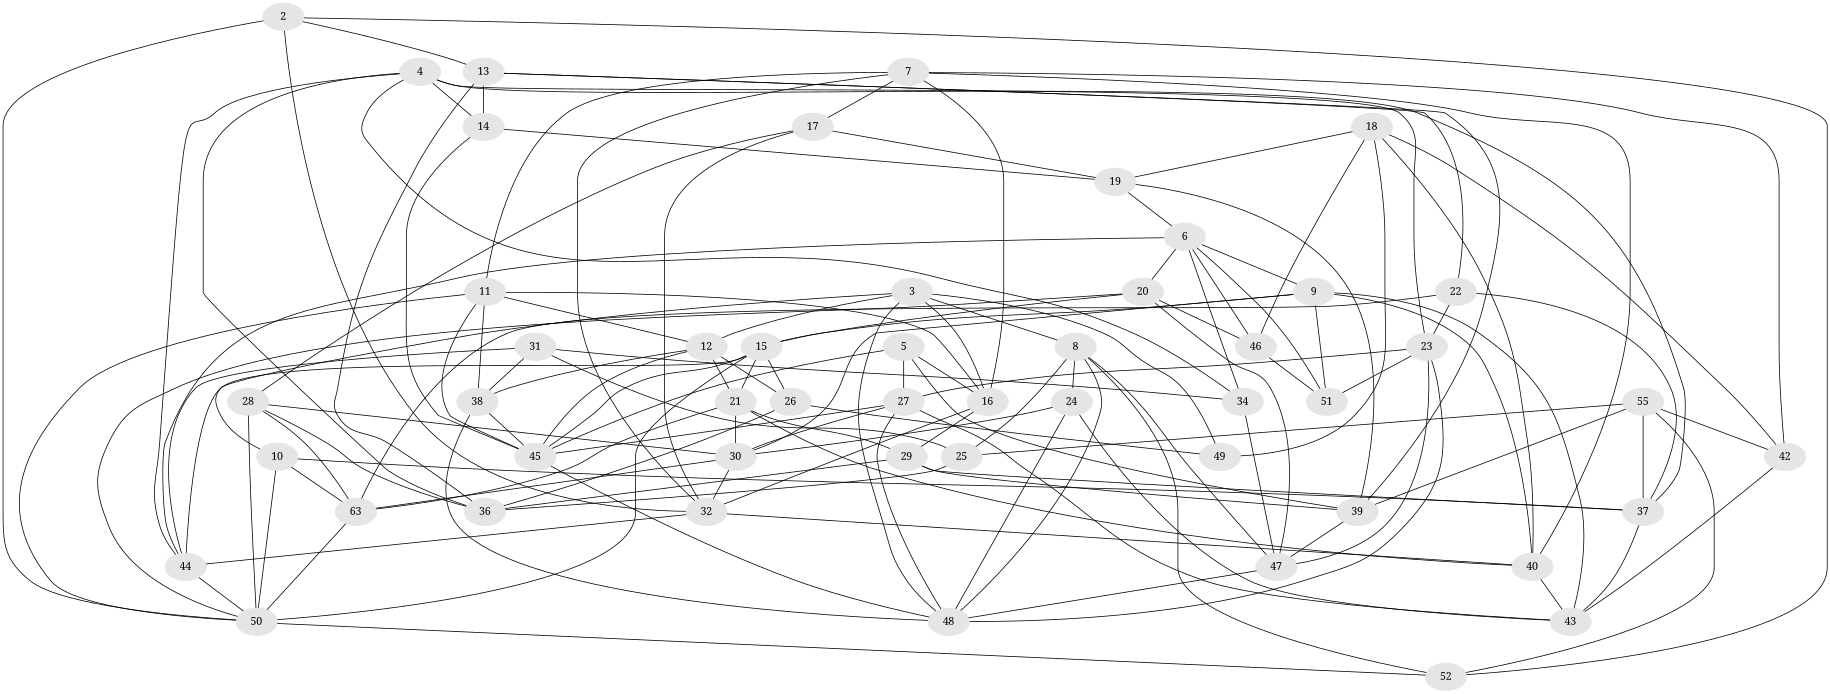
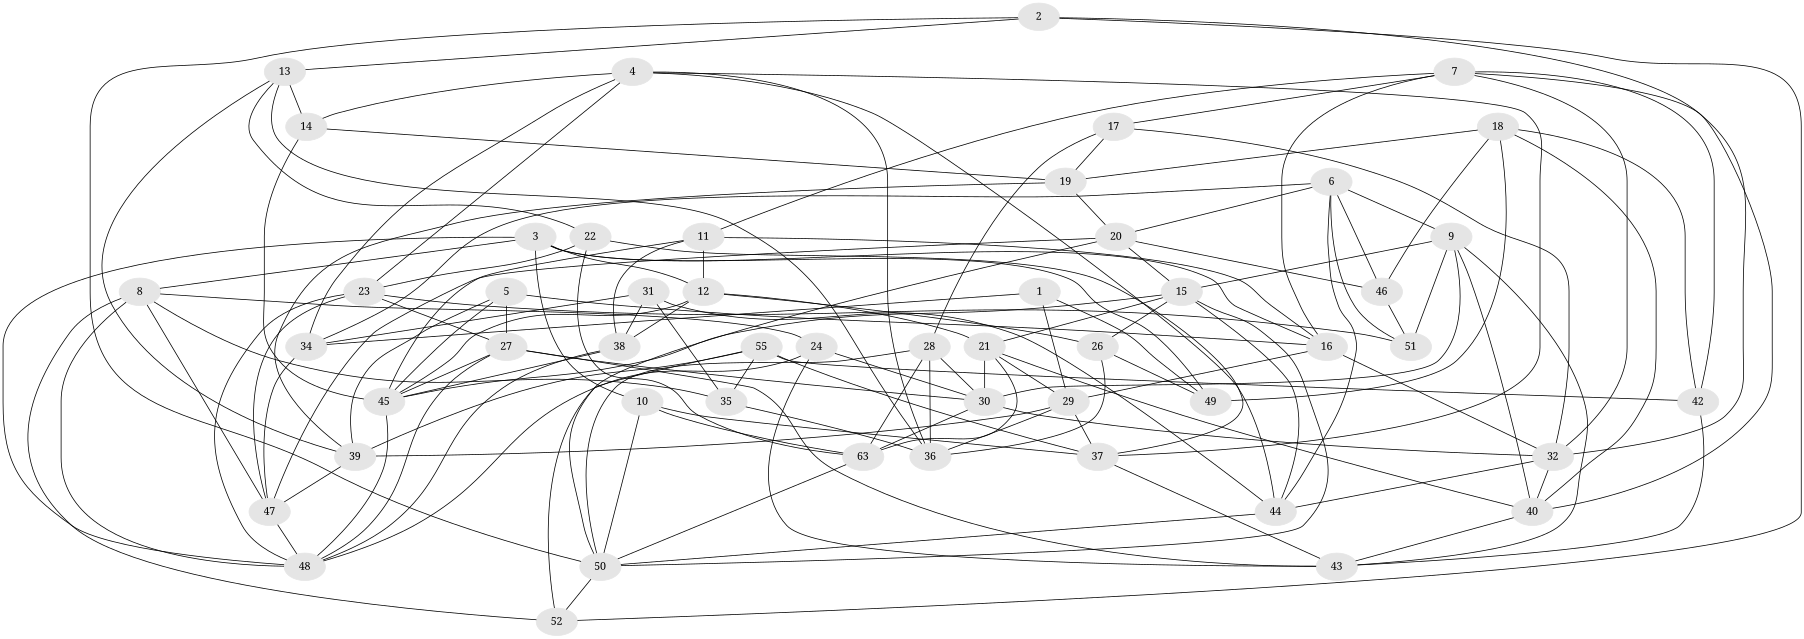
edge "19" -- "6": now "19" -- "20"
node "1": added
edge "11" -- "50": removed
node "25": label "25" -> "35"
